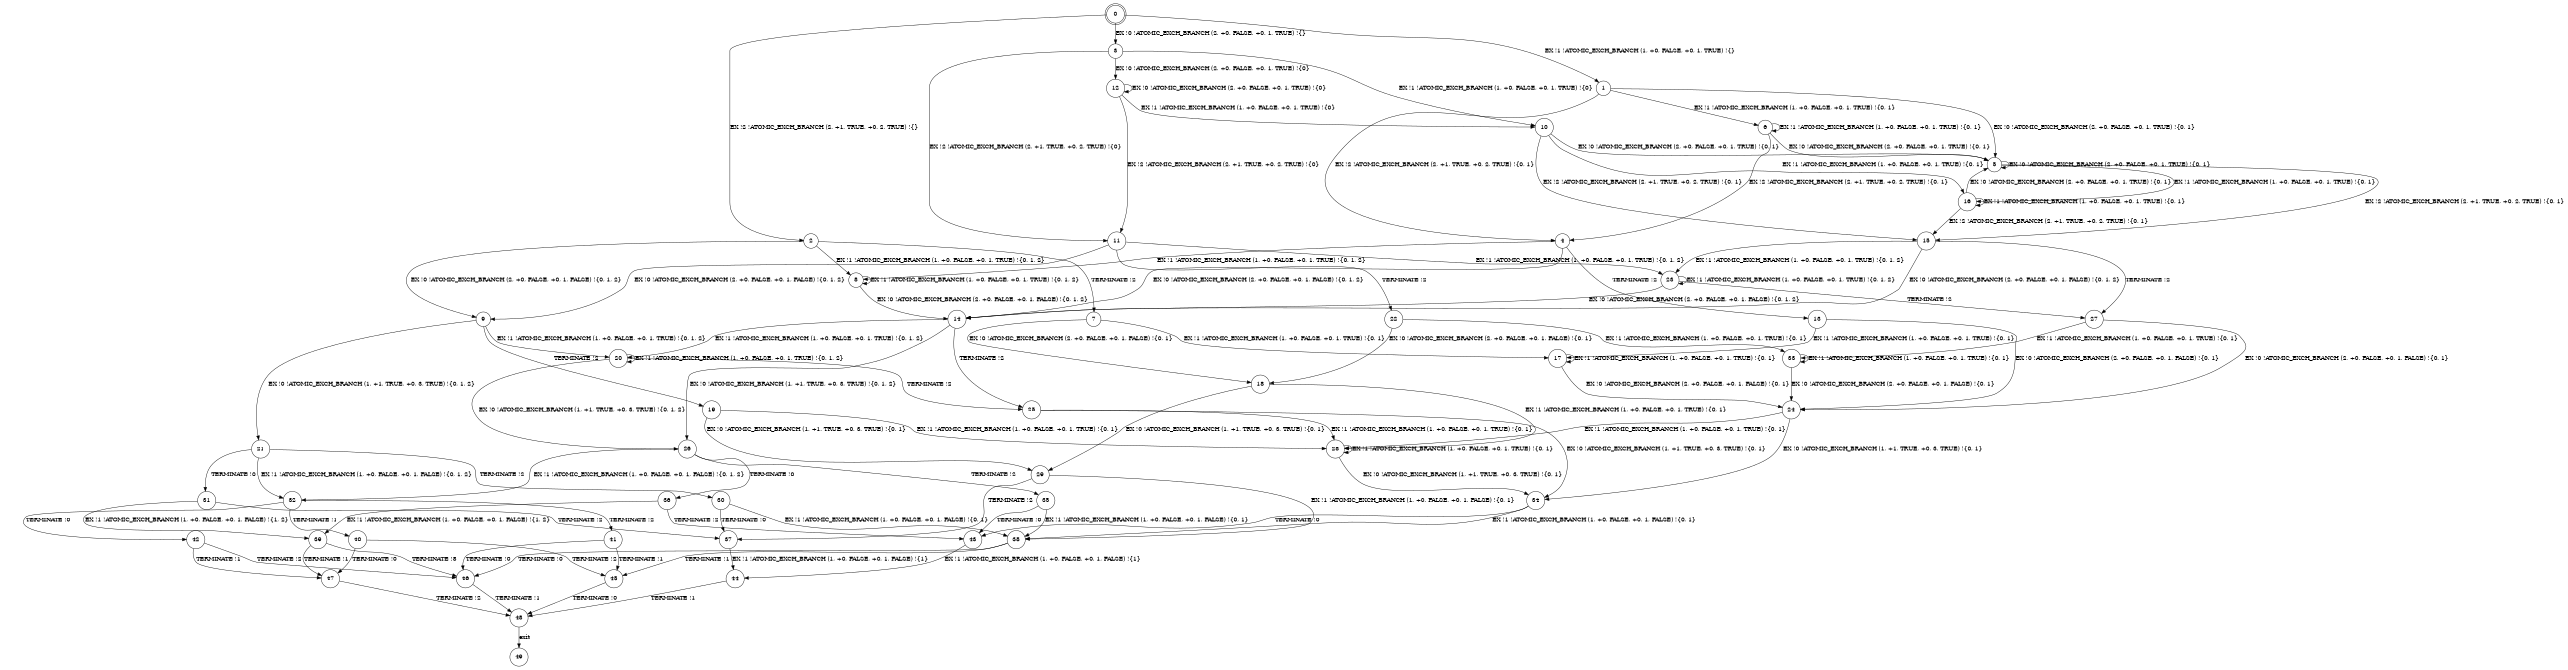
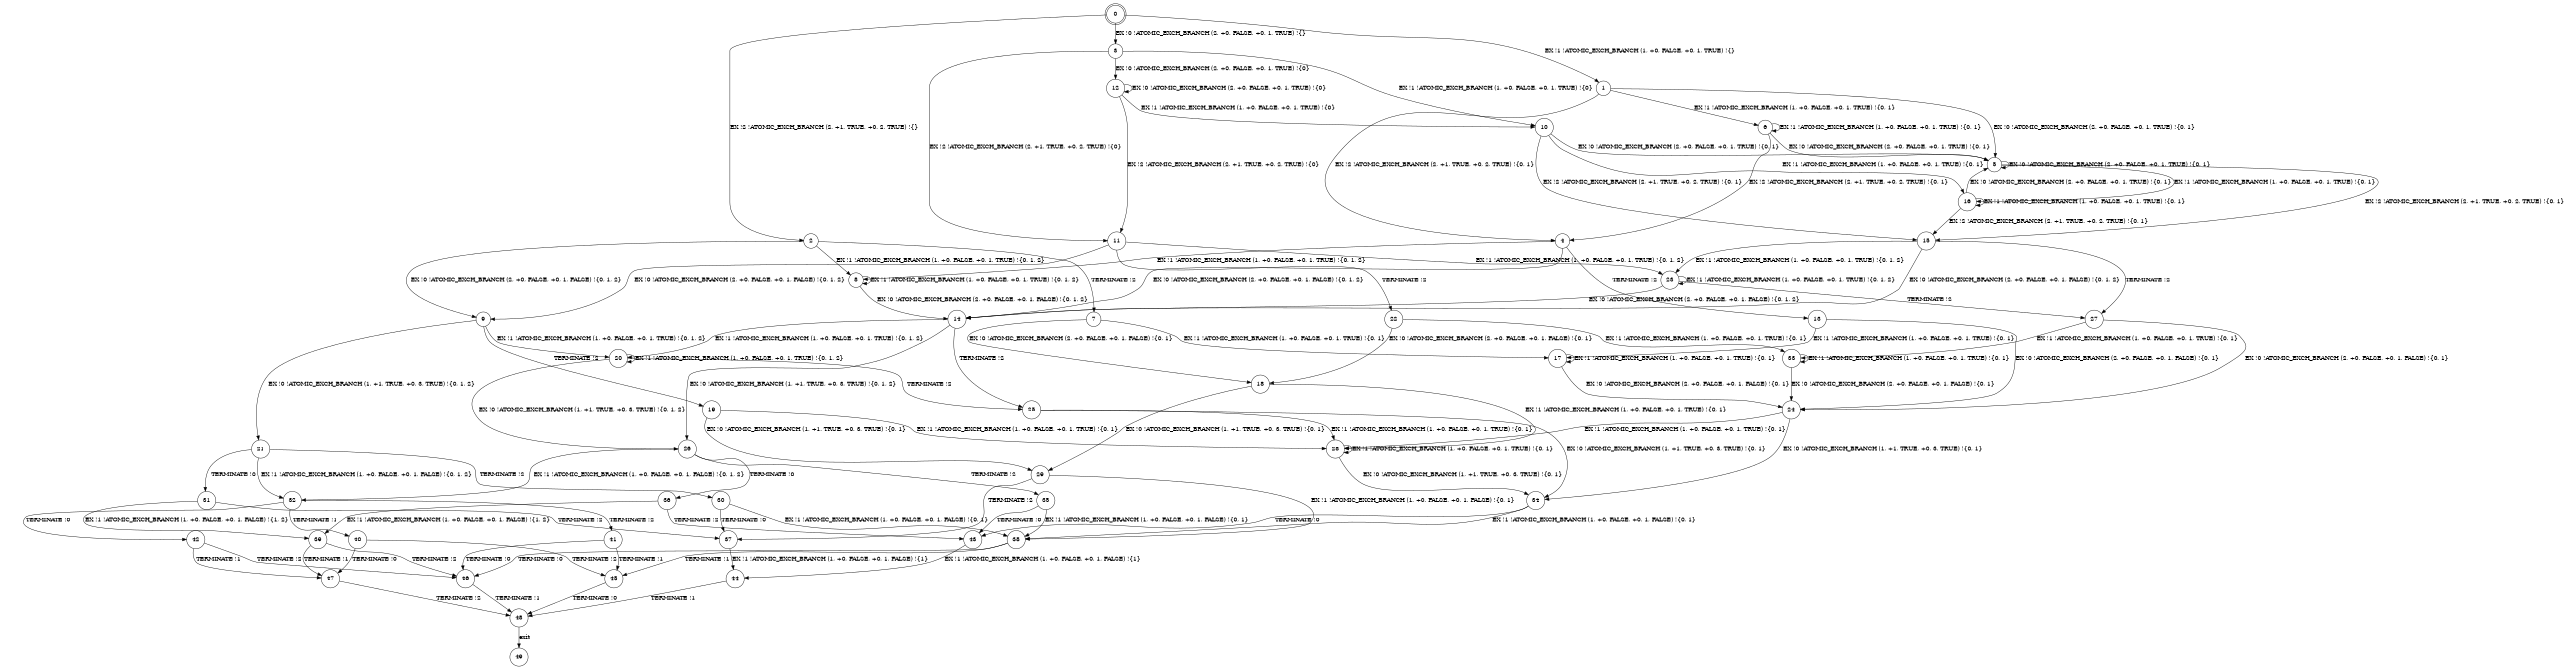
edge "39" -> "46": label "TERMINATE !8" -> "TERMINATE !2"
